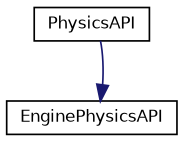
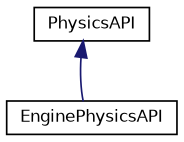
edge "PhysicsAPI" -> "EnginePhysicsAPI": reversed
